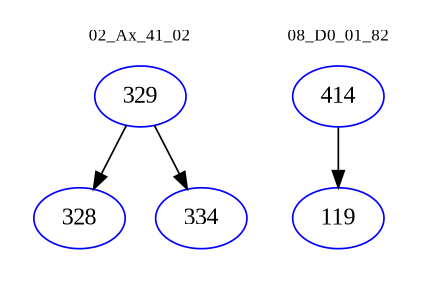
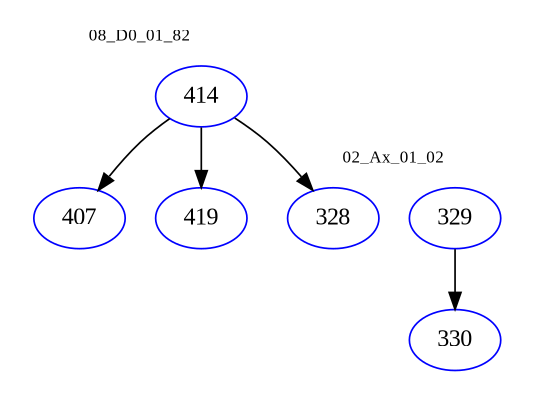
cluster "02_Ax_41_02": label "02_Ax_41_02" -> "02_Ax_01_02"
edge "329" -> "328": now "414" -> "328"
node "407": added
node "334": label "334" -> "330"
node "119": label "119" -> "419"
